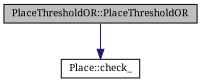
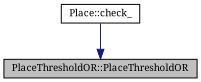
edge "PlaceThresholdOR::PlaceThresholdOR" -> "Place::check_": reversed
